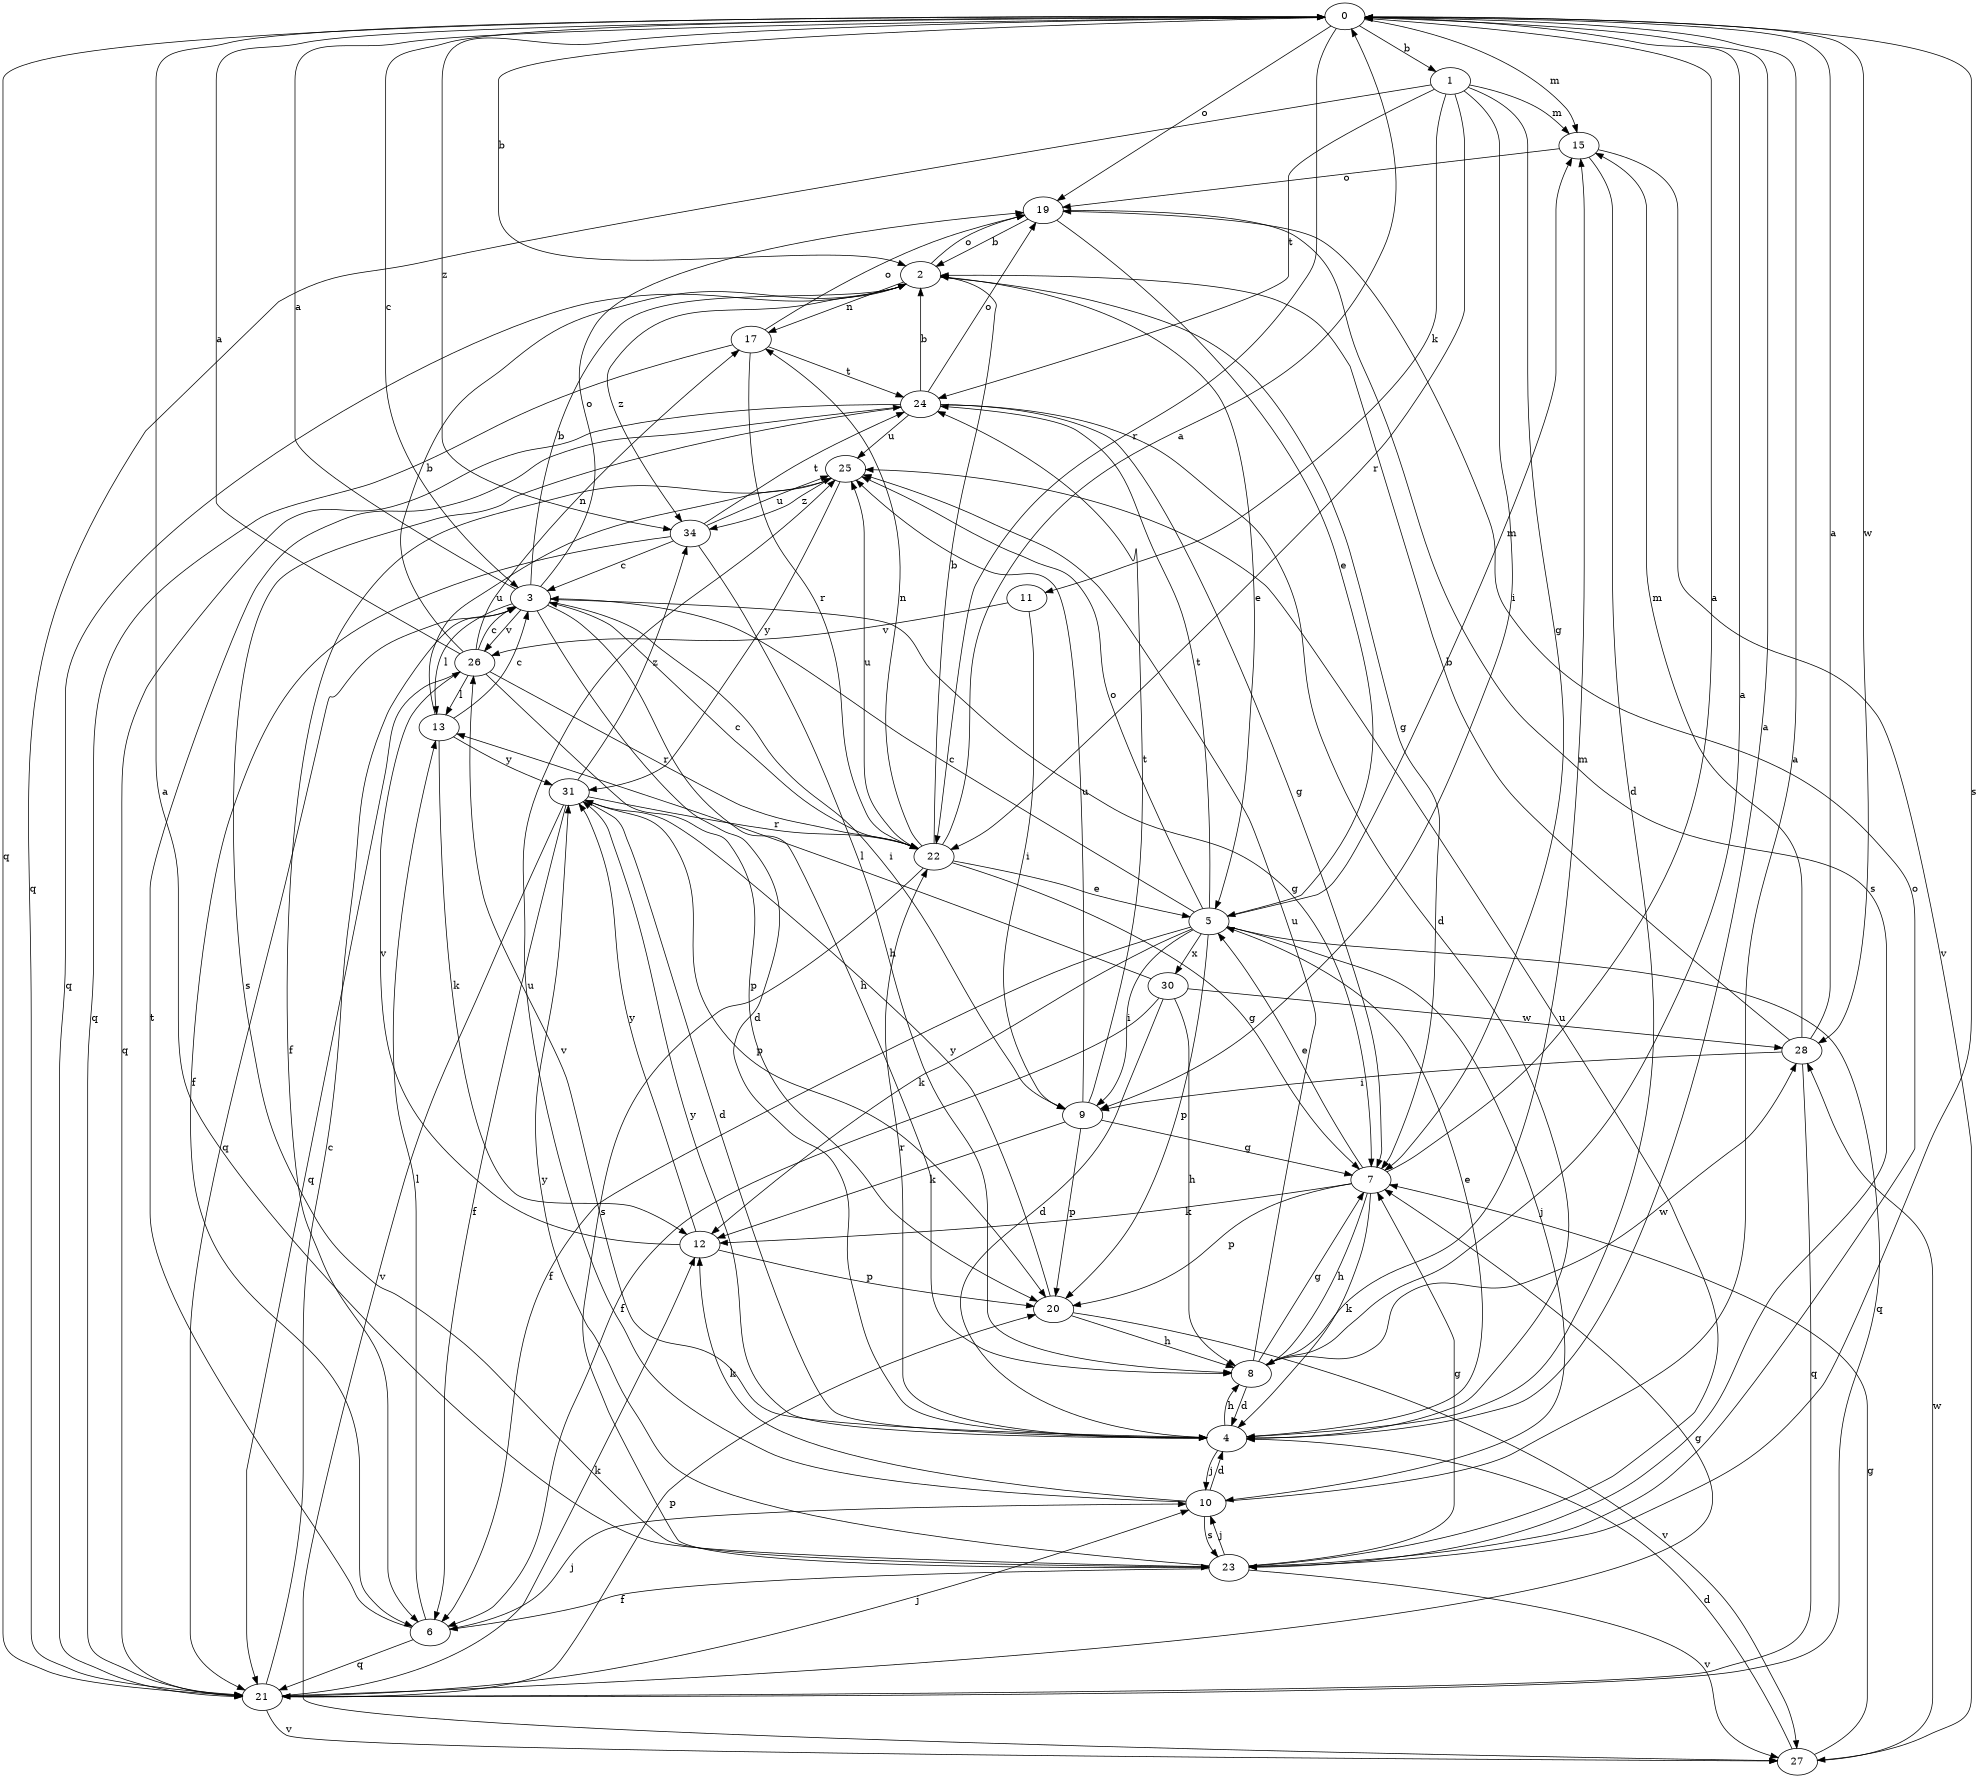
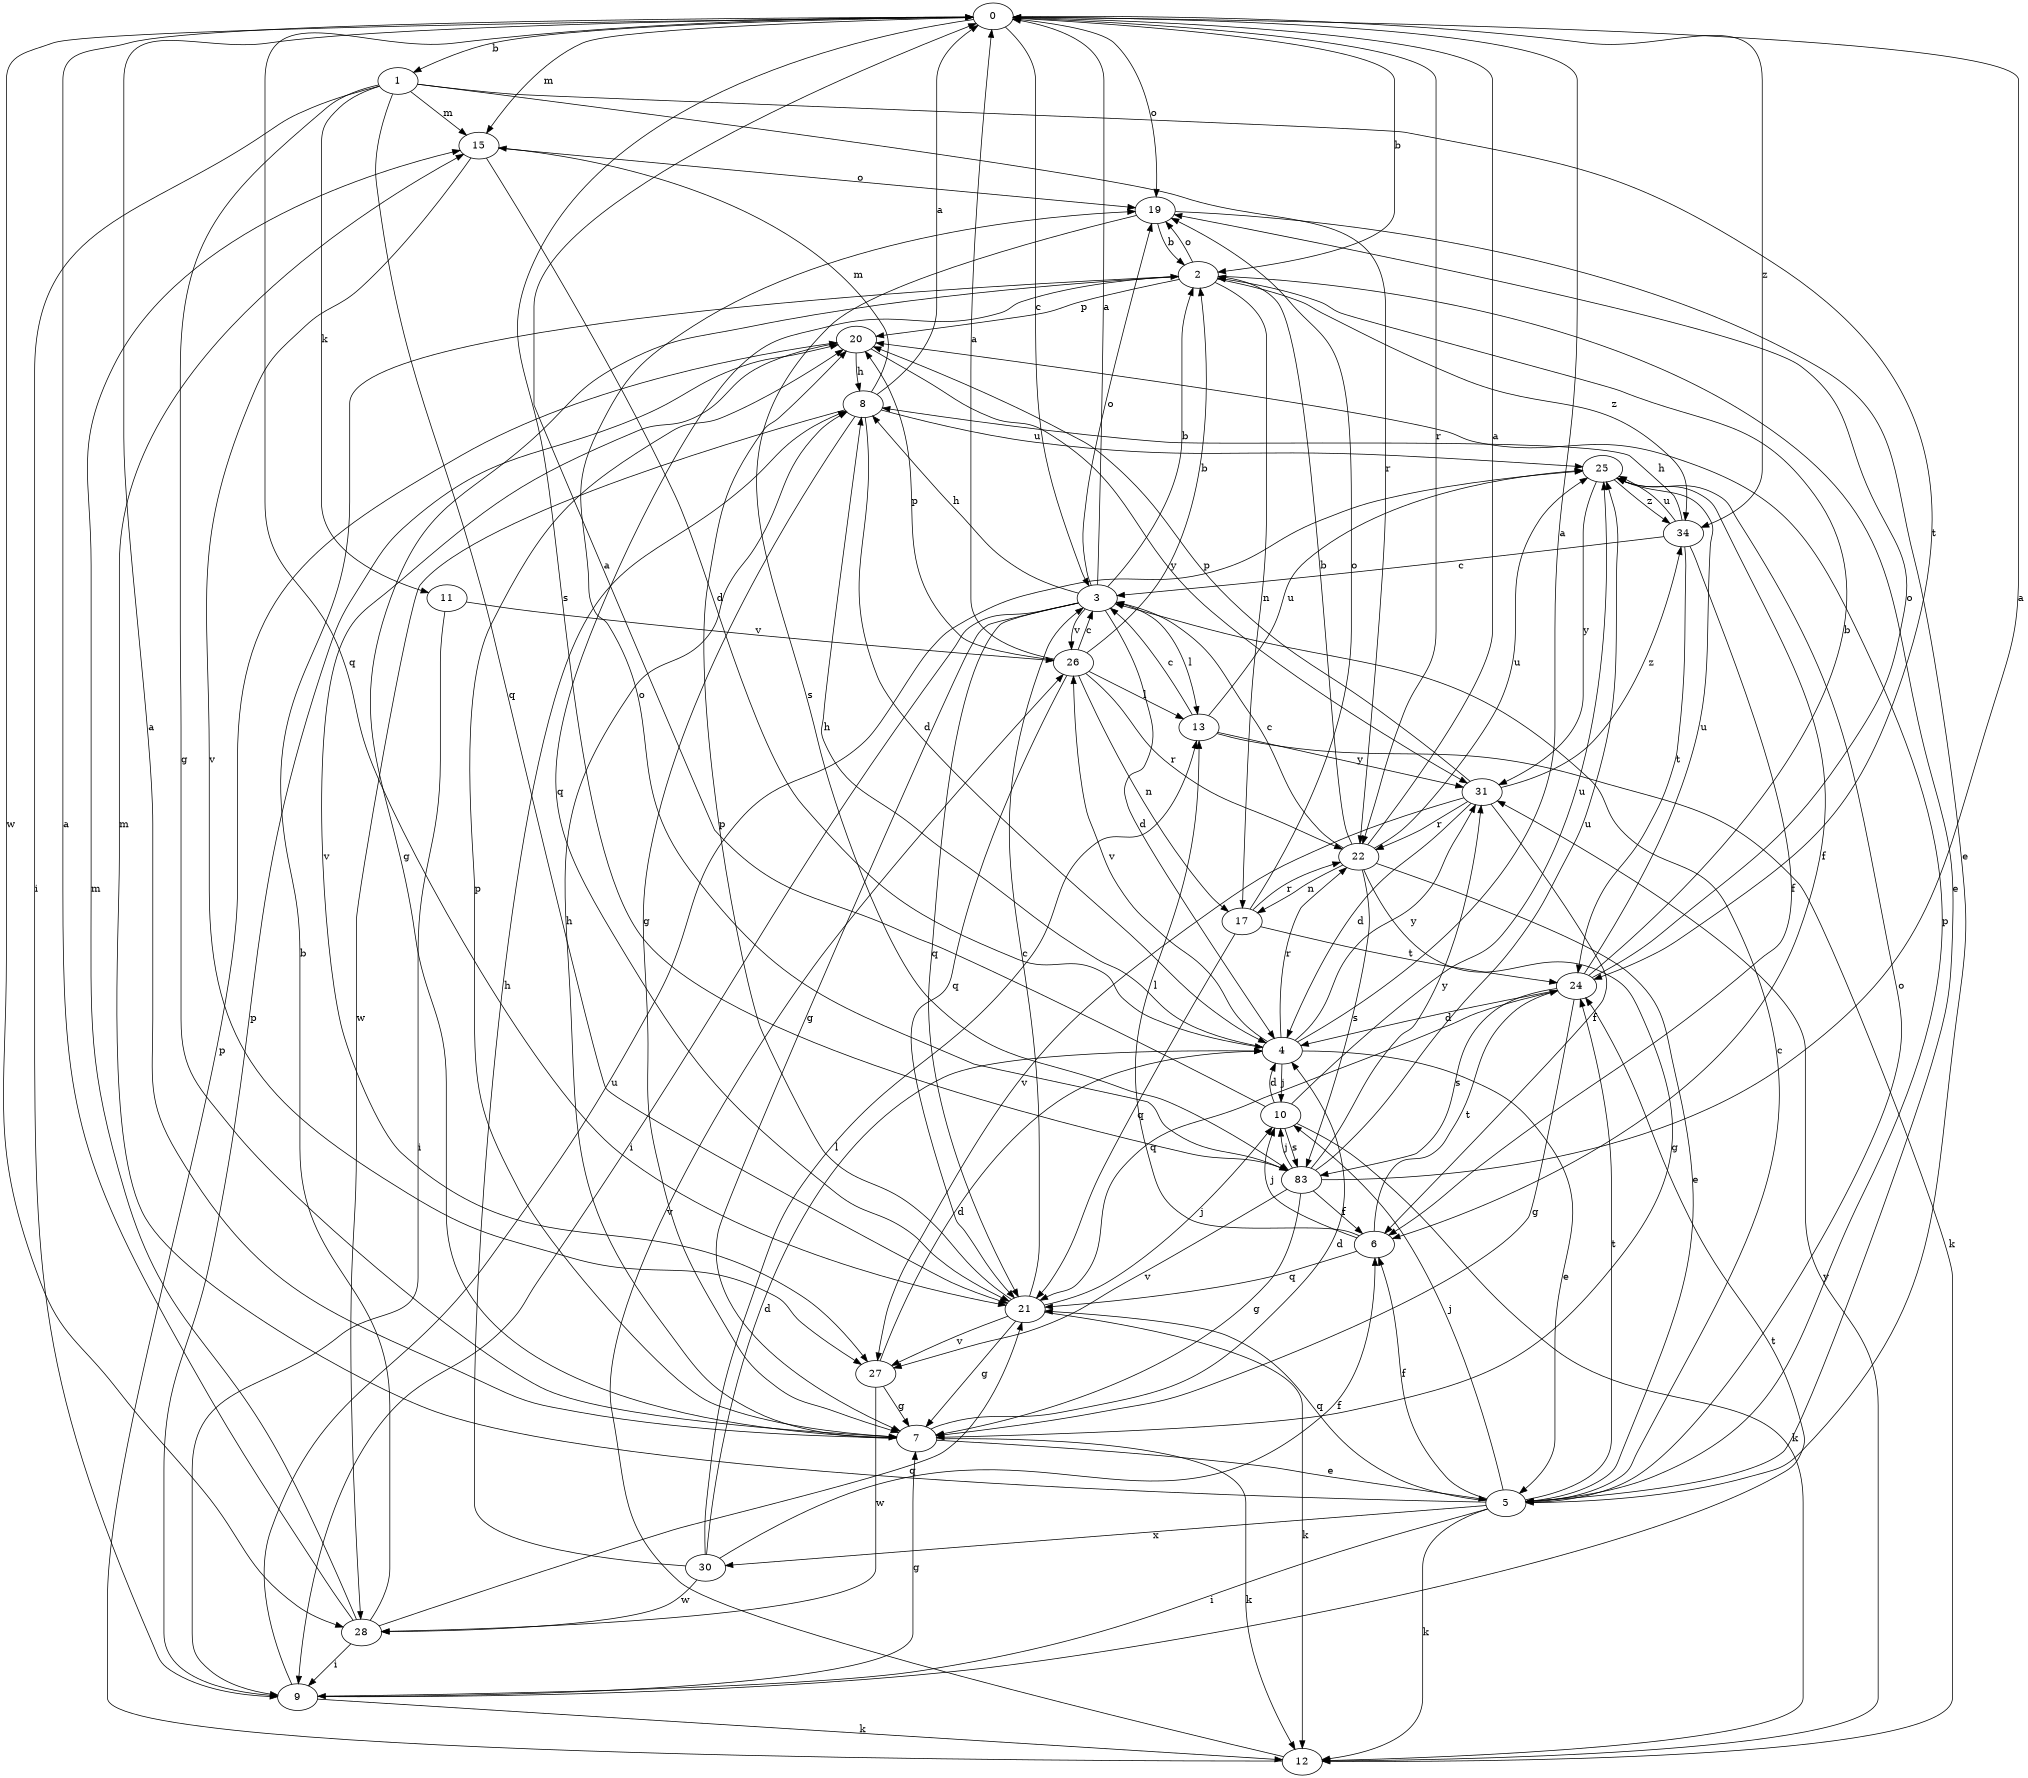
edge "2" -> "20": added, label "p"
edge "7" -> "4": label "k" -> "d"
node "23": label "23" -> "83"
